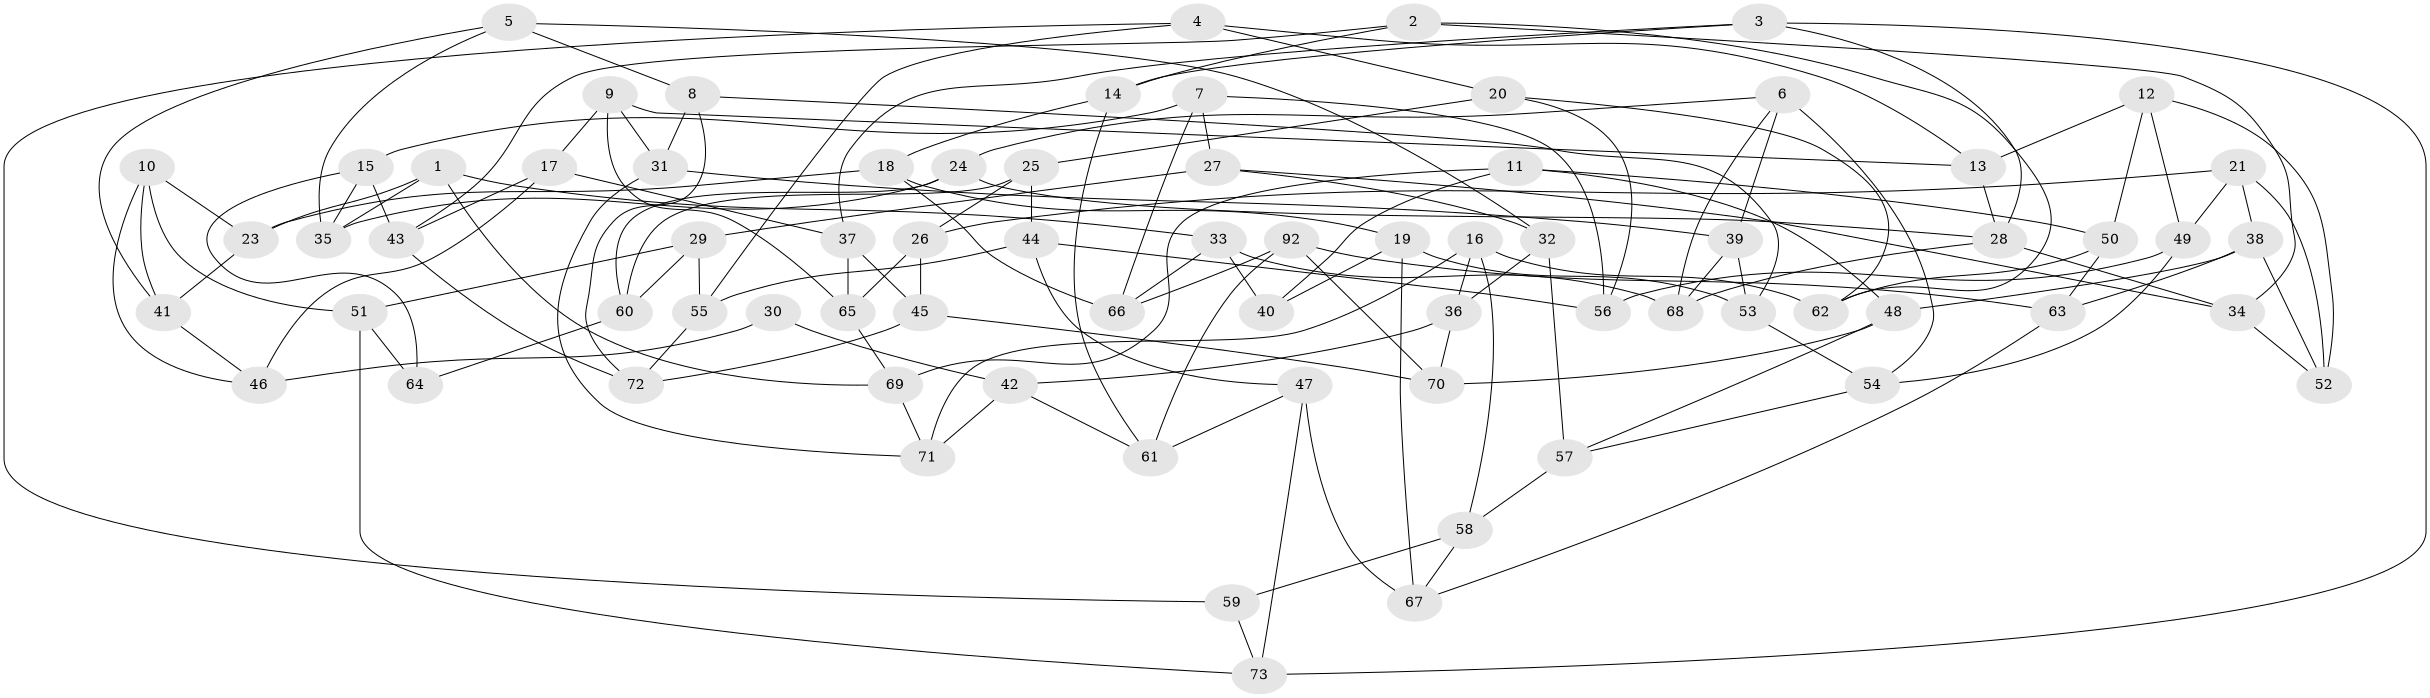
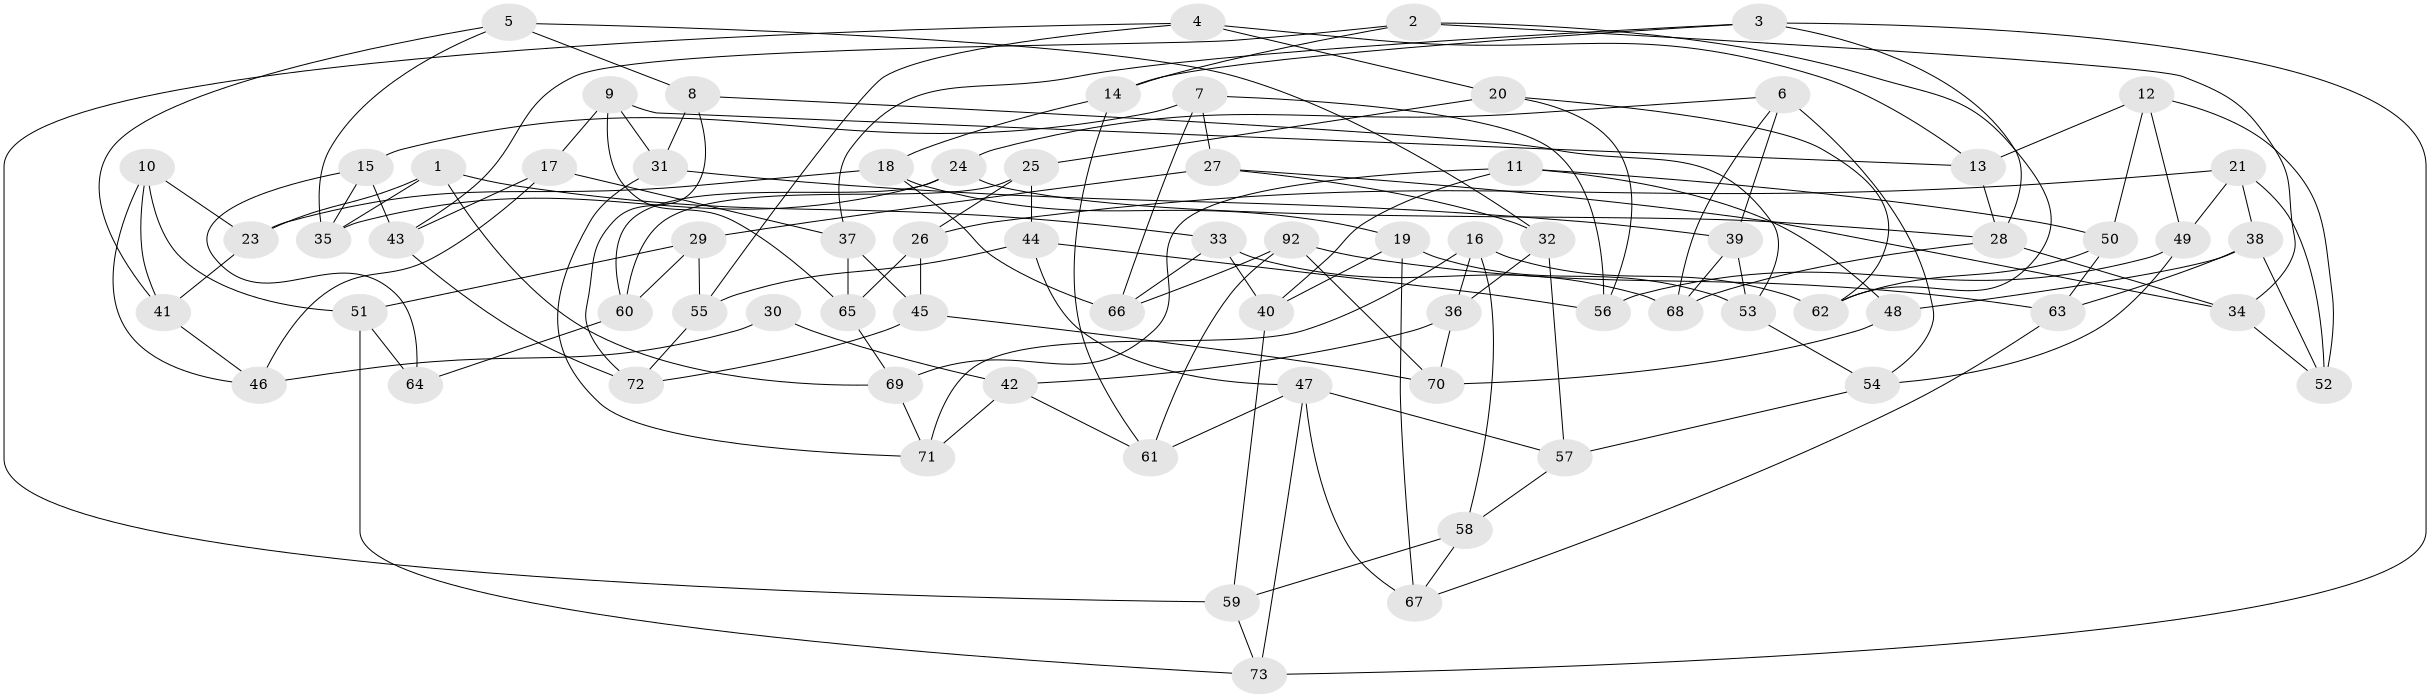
edge "48" -- "57": now "47" -- "57"
edge "40" -- "59": added
